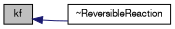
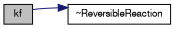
edge "~ReversibleReaction" -> "kf": reversed
